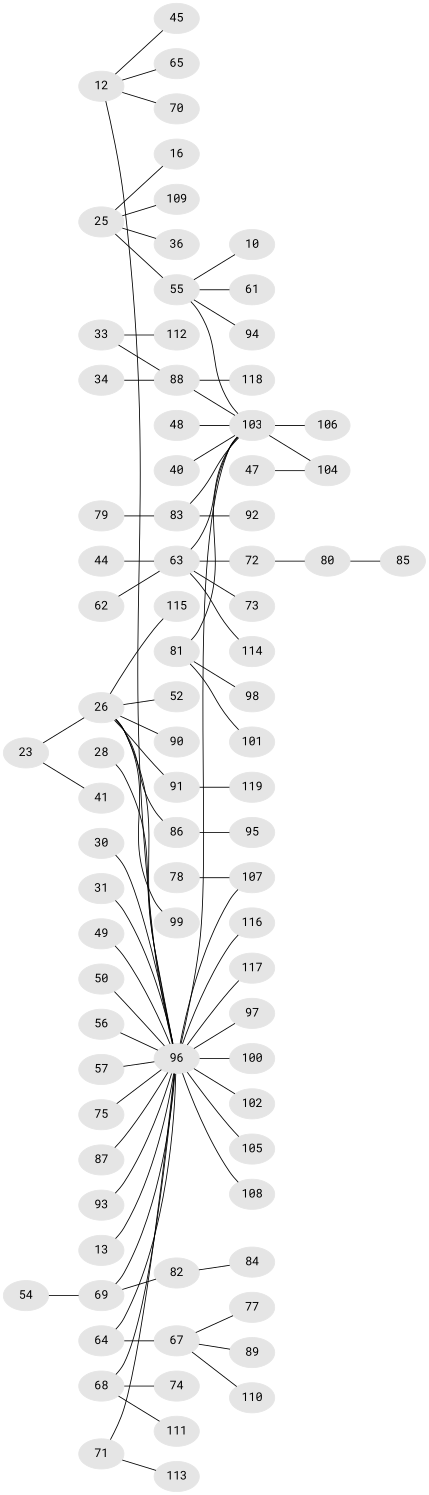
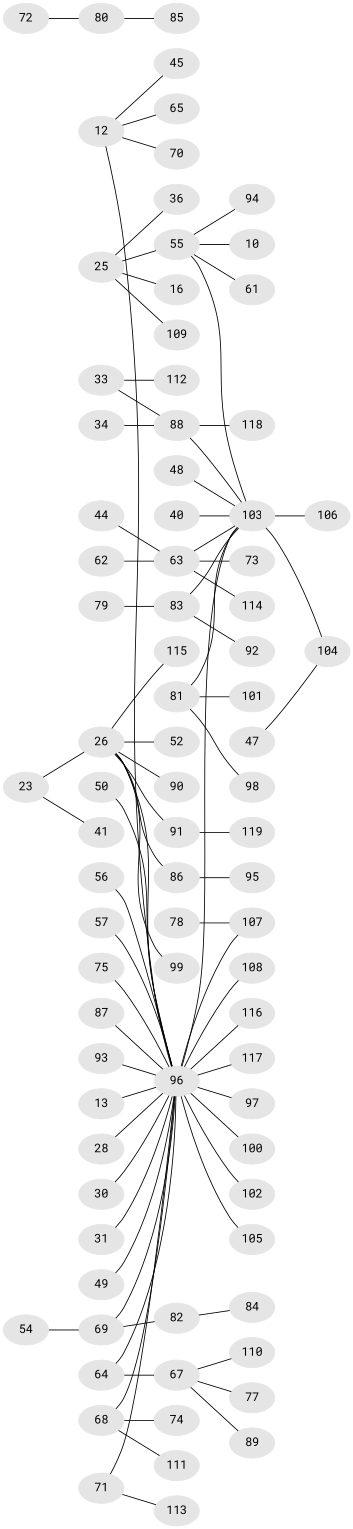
edge "63" -- "72": removed
